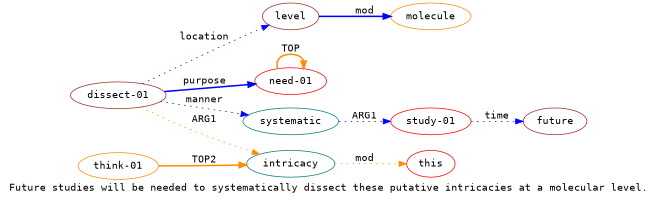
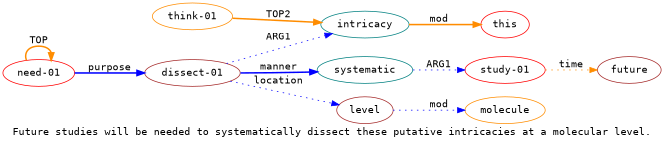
edge "level" -> "molecule": style bold -> dotted
edge "dissect-01" -> "need-01": reversed
edge "dissect-01" -> "systematic": style dotted -> bold
edge "study-01" -> "future": color blue -> darkorange
edge "dissect-01" -> "intricacy": color darkorange -> blue
edge "intricacy" -> "this": style dotted -> bold
